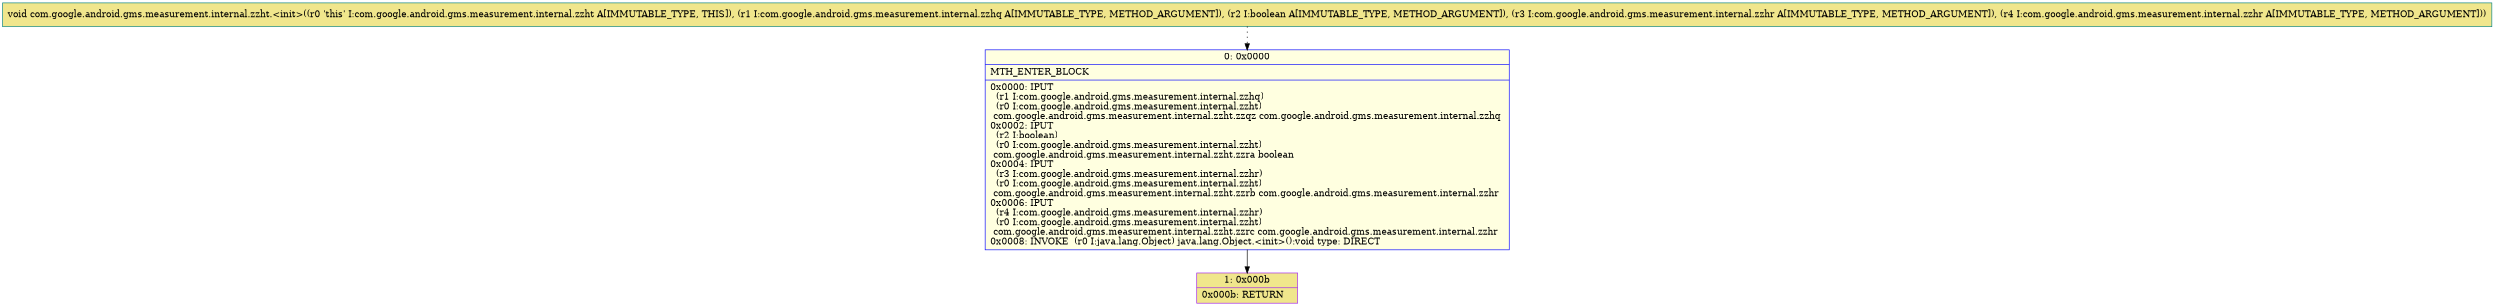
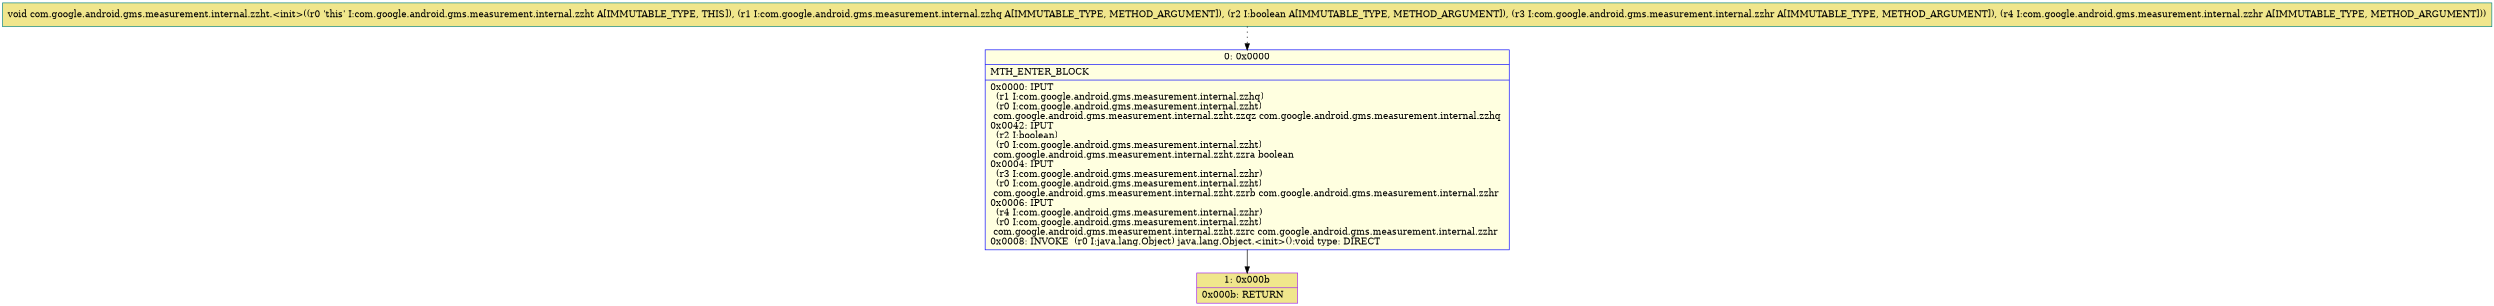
node "0: 0x0000": text "0x0002: IPUT" -> "0x0042: IPUT"
